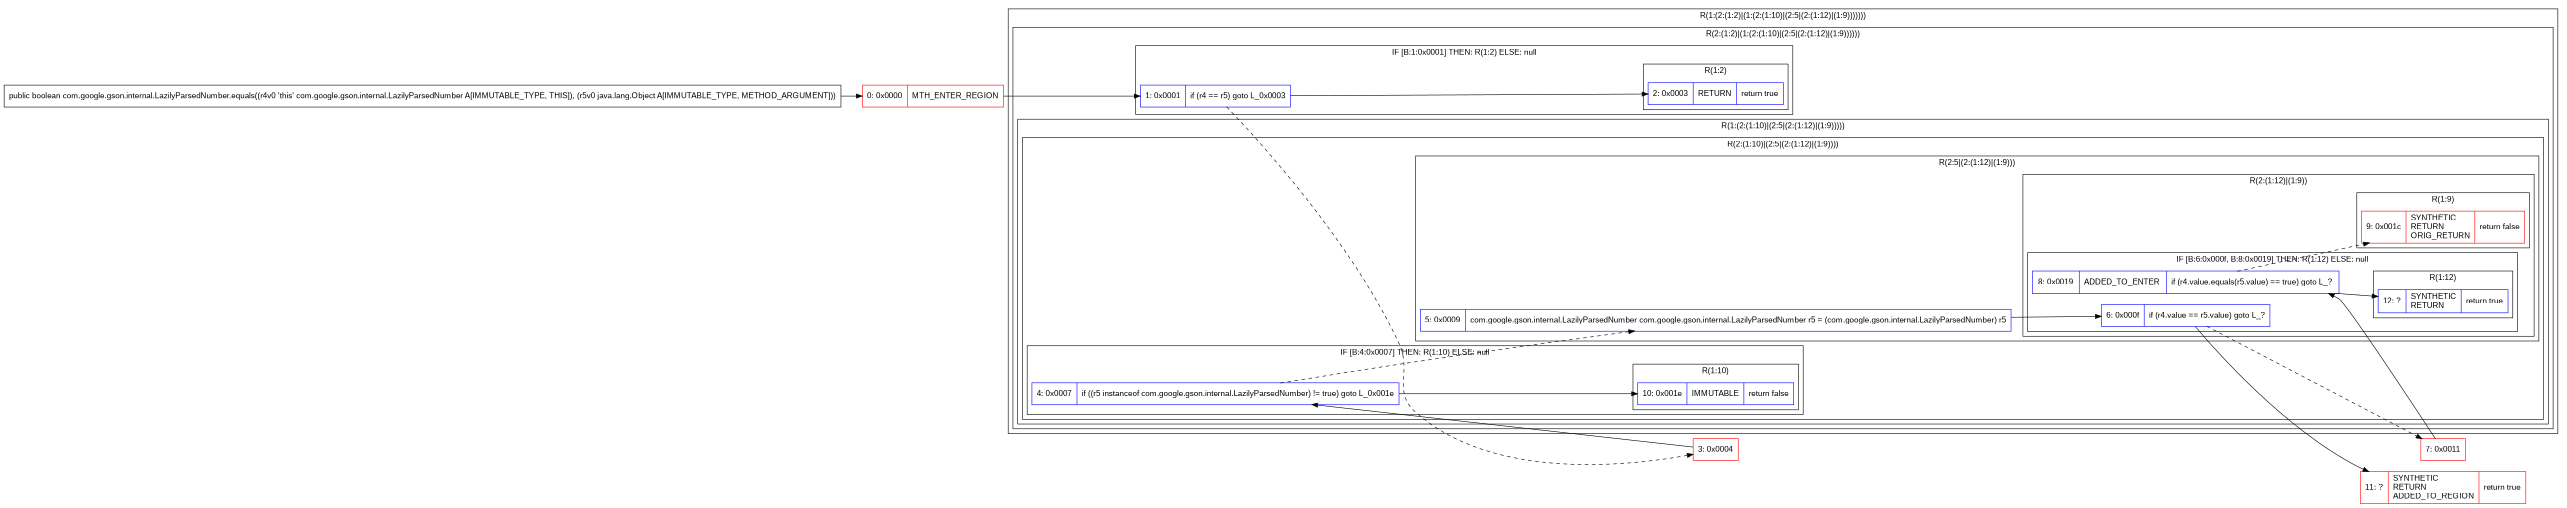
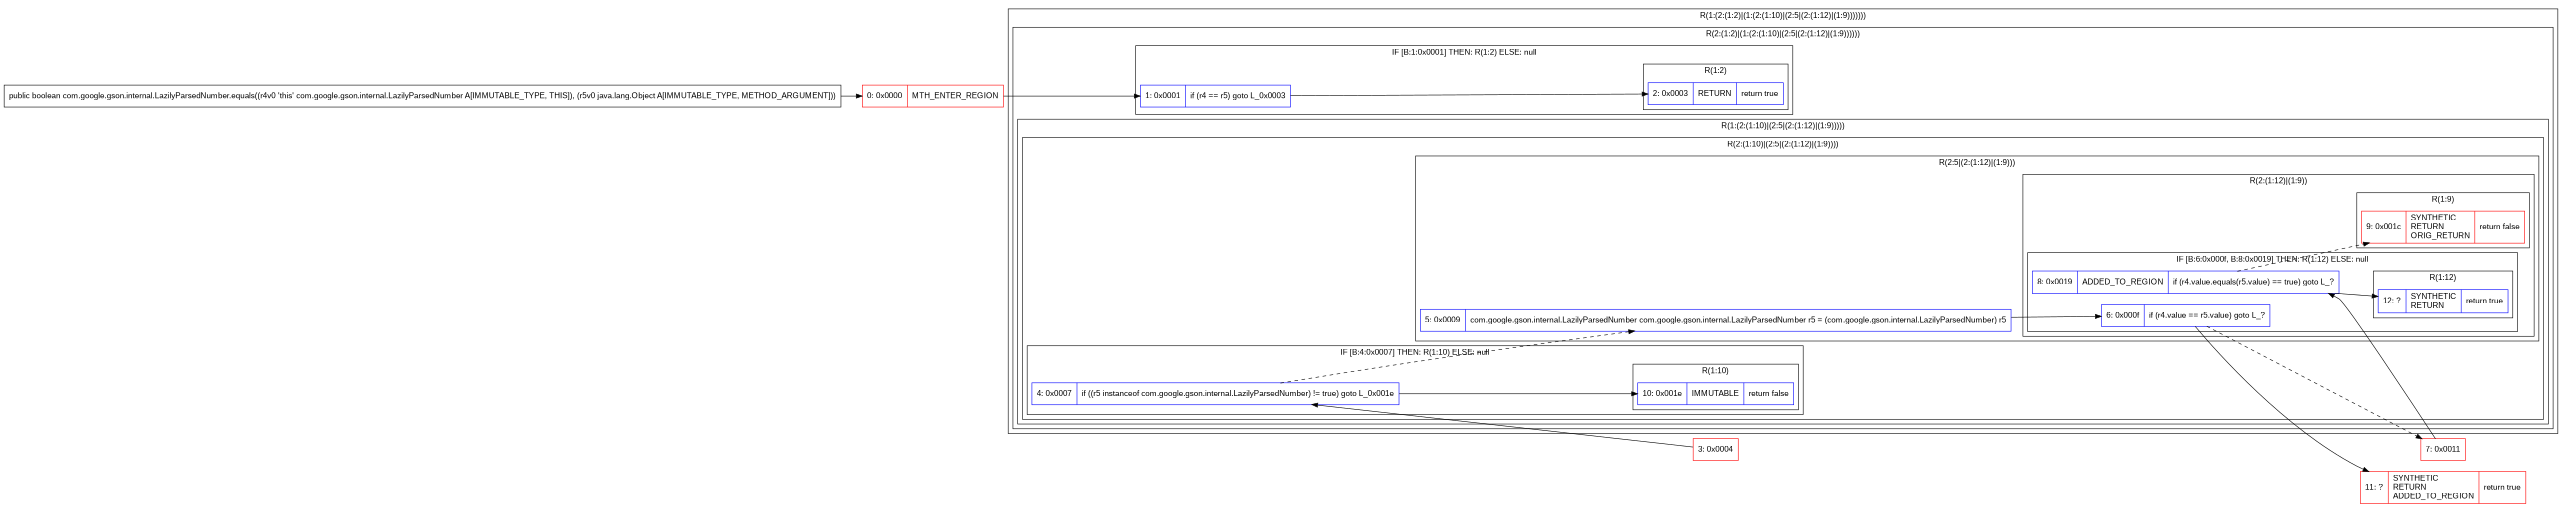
node "8: 0x0019": text "ADDED_TO_ENTER" -> "ADDED_TO_REGION"
edge "1: 0x0001" -> "3: 0x0004": removed
